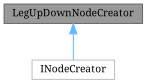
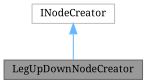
edge "INodeCreator" -> "LegUpDownNodeCreator": reversed
